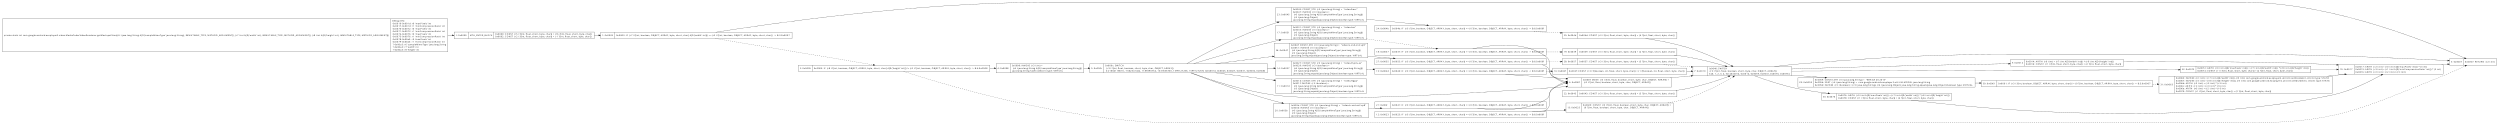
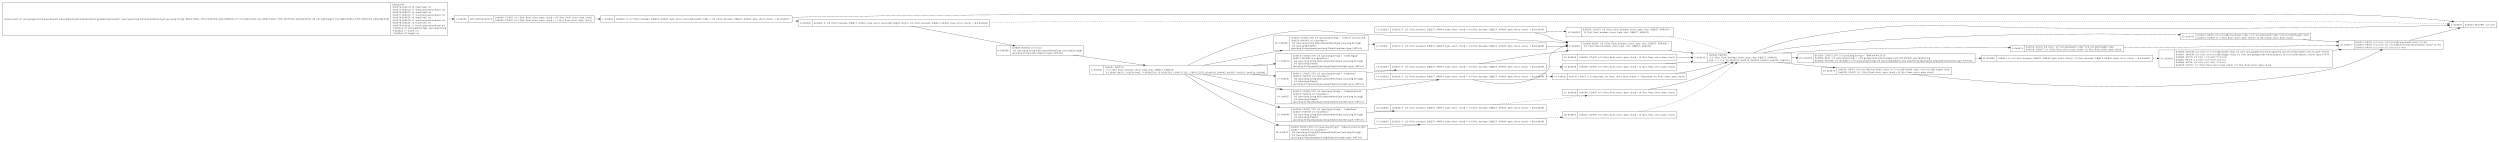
edge "17: 0x0031" -> "18: 0x0037": style dashed -> solid
edge "27: 0x0055" -> "6: 0x000f": removed
